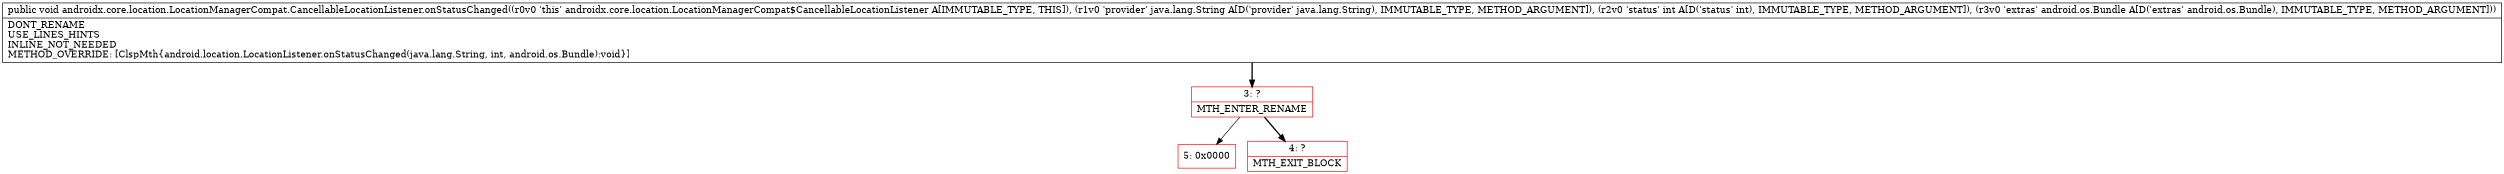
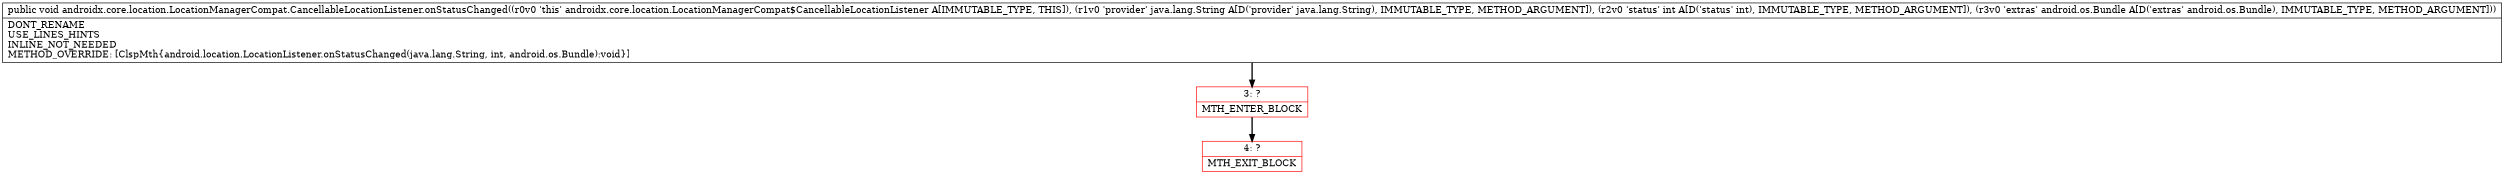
node "3: ?": text "MTH_ENTER_RENAME" -> "MTH_ENTER_BLOCK"
node "5: 0x0000": removed
